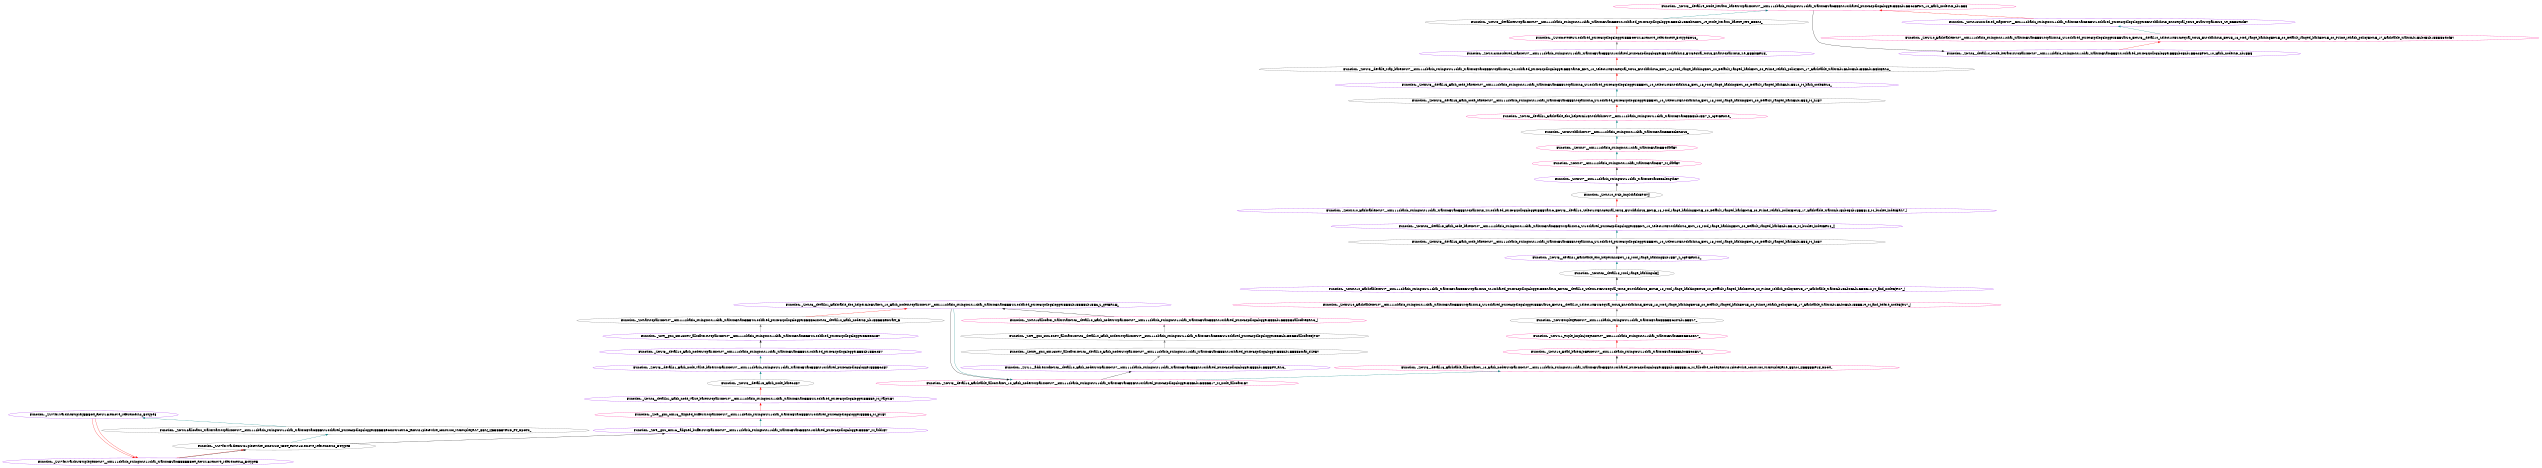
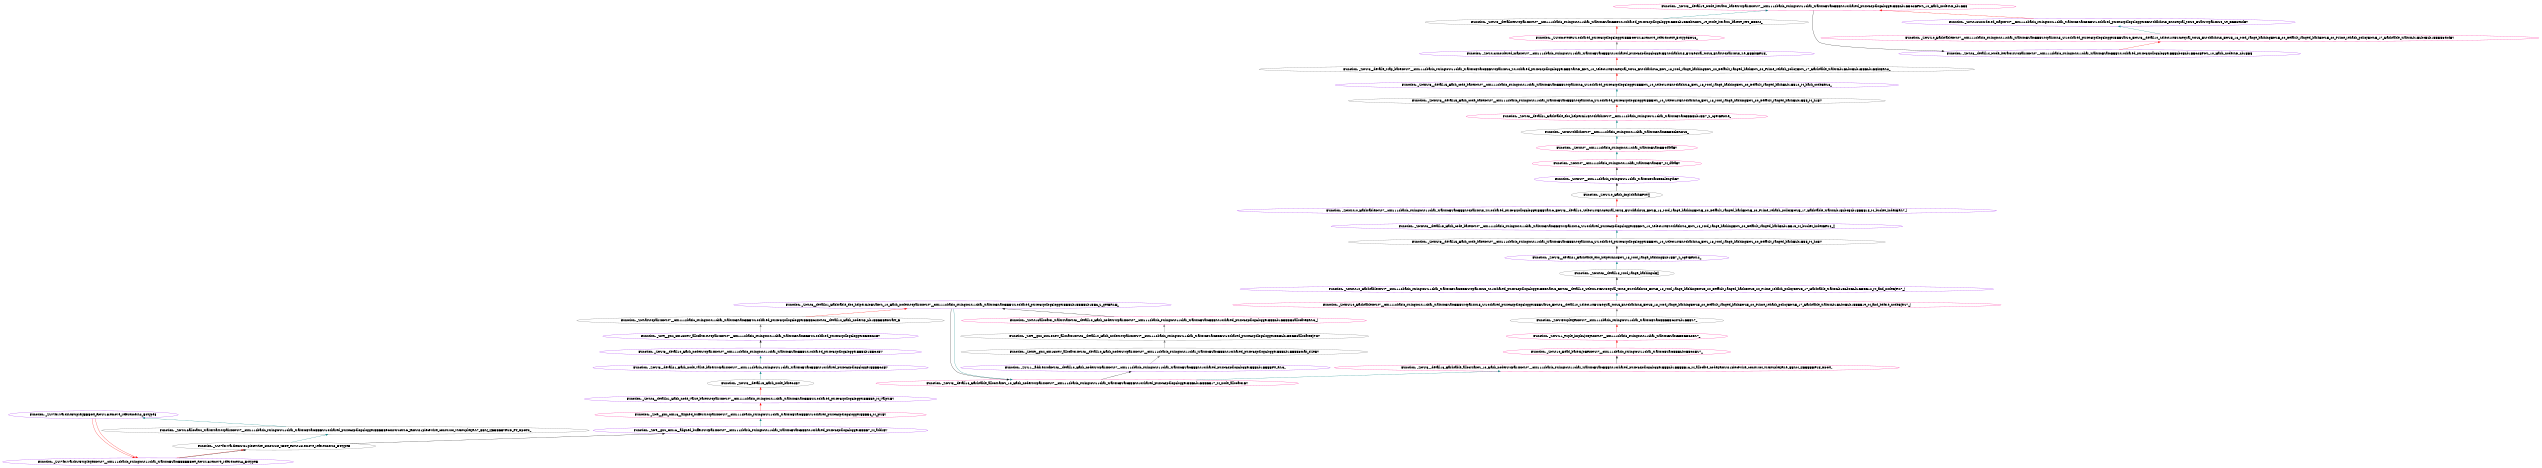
node "Function- _ZNSt10_IvLb_impl4hashEPKvjj": label "Function- _ZNSt10_IvLb_impl4hashEPKvjj" -> "Function- _ZNSt10_Hash_impl4hashEPKvjj"
